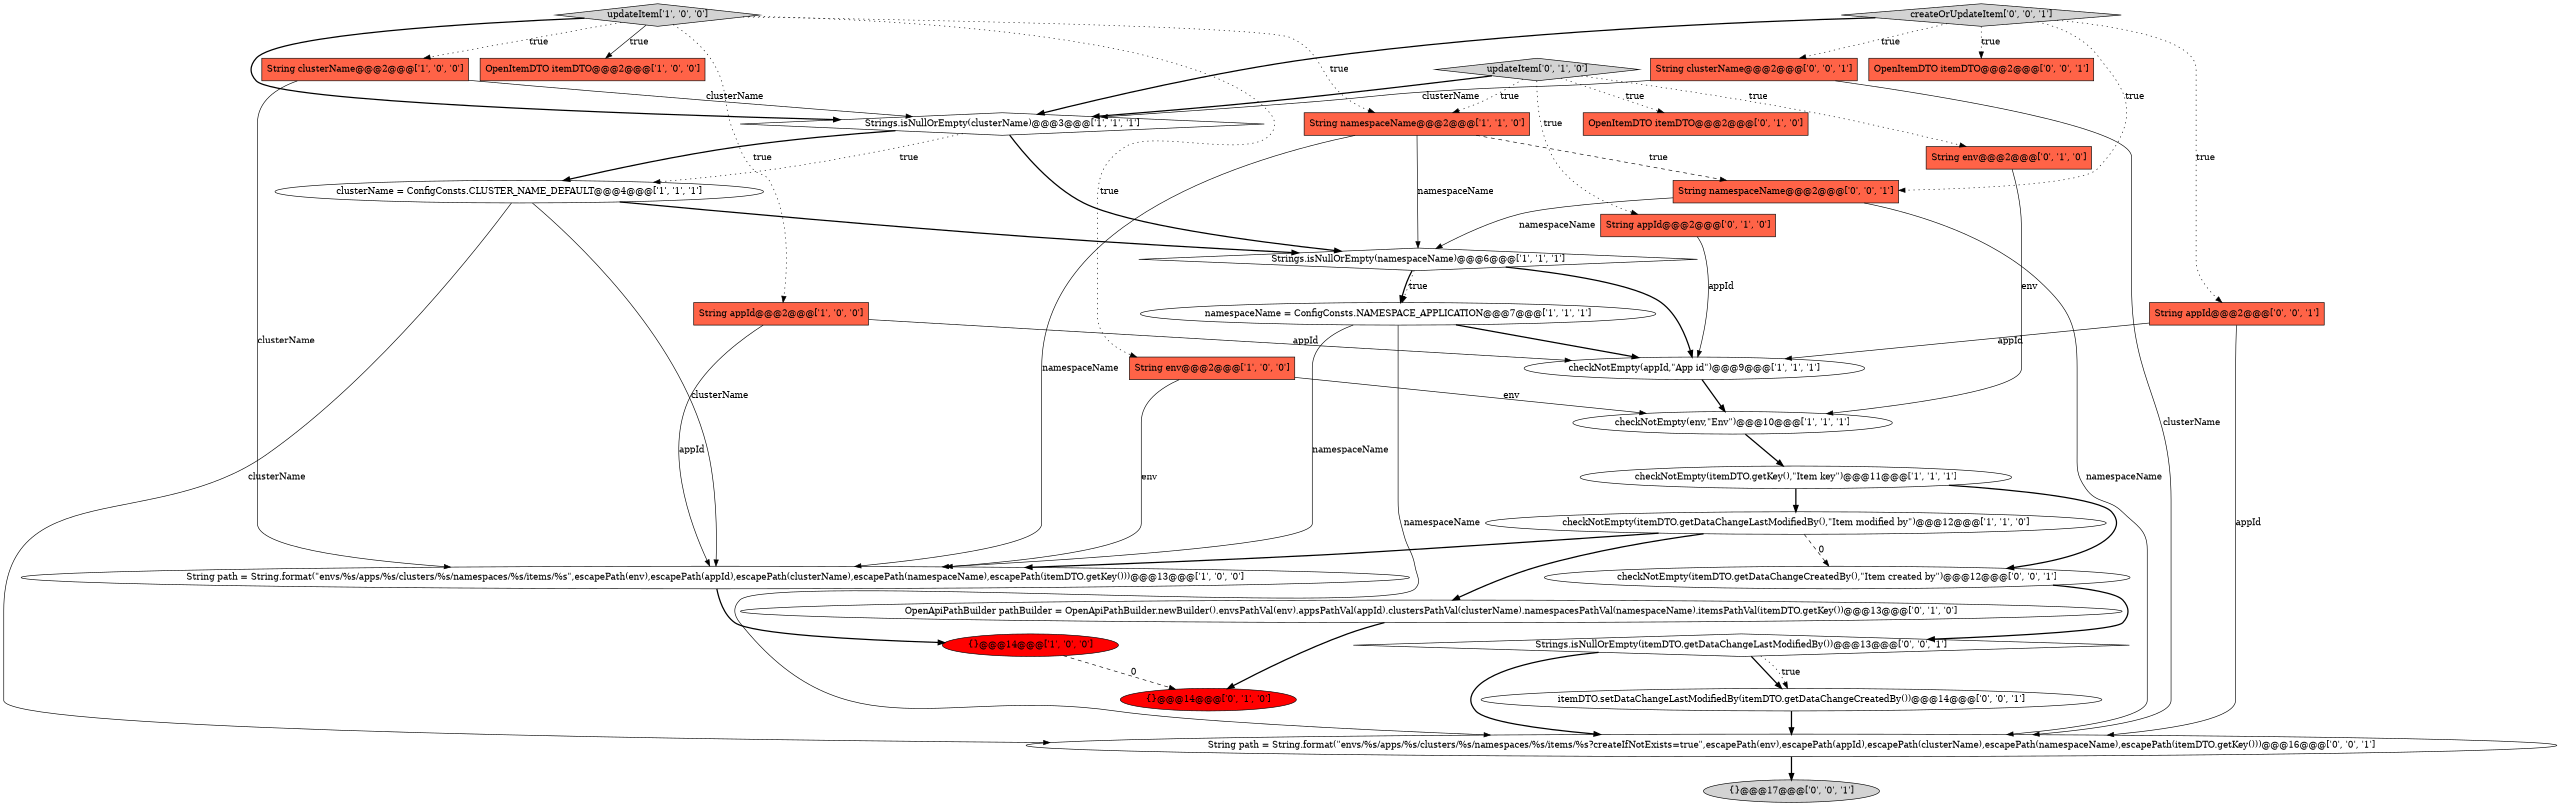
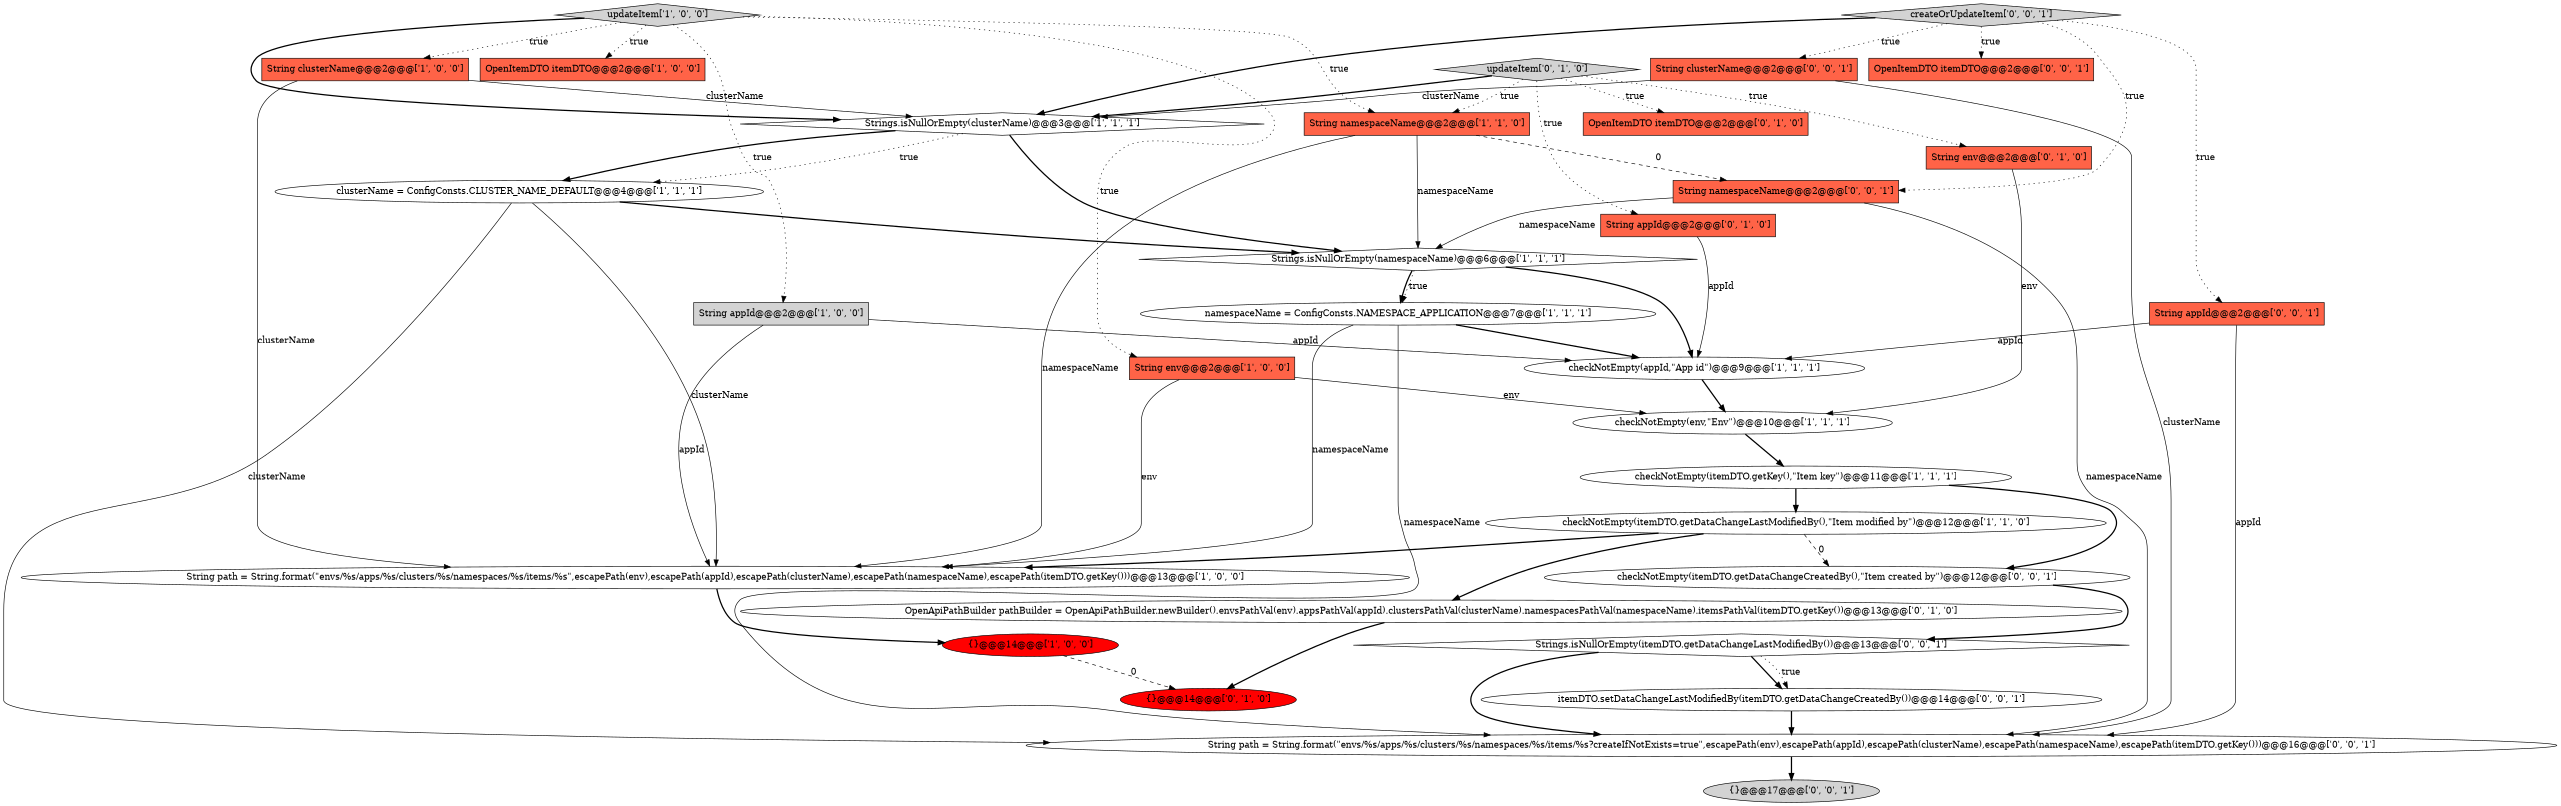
edge "updateItem['1', '0', '0']" -> "OpenItemDTO itemDTO@@@2@@@['1', '0', '0']": style solid -> dotted
edge "String namespaceName@@@2@@@['1', '1', '0']" -> "String namespaceName@@@2@@@['0', '0', '1']": label "true" -> "0"
node "String appId@@@2@@@['1', '0', '0']": fillcolor tomato -> lightgray
